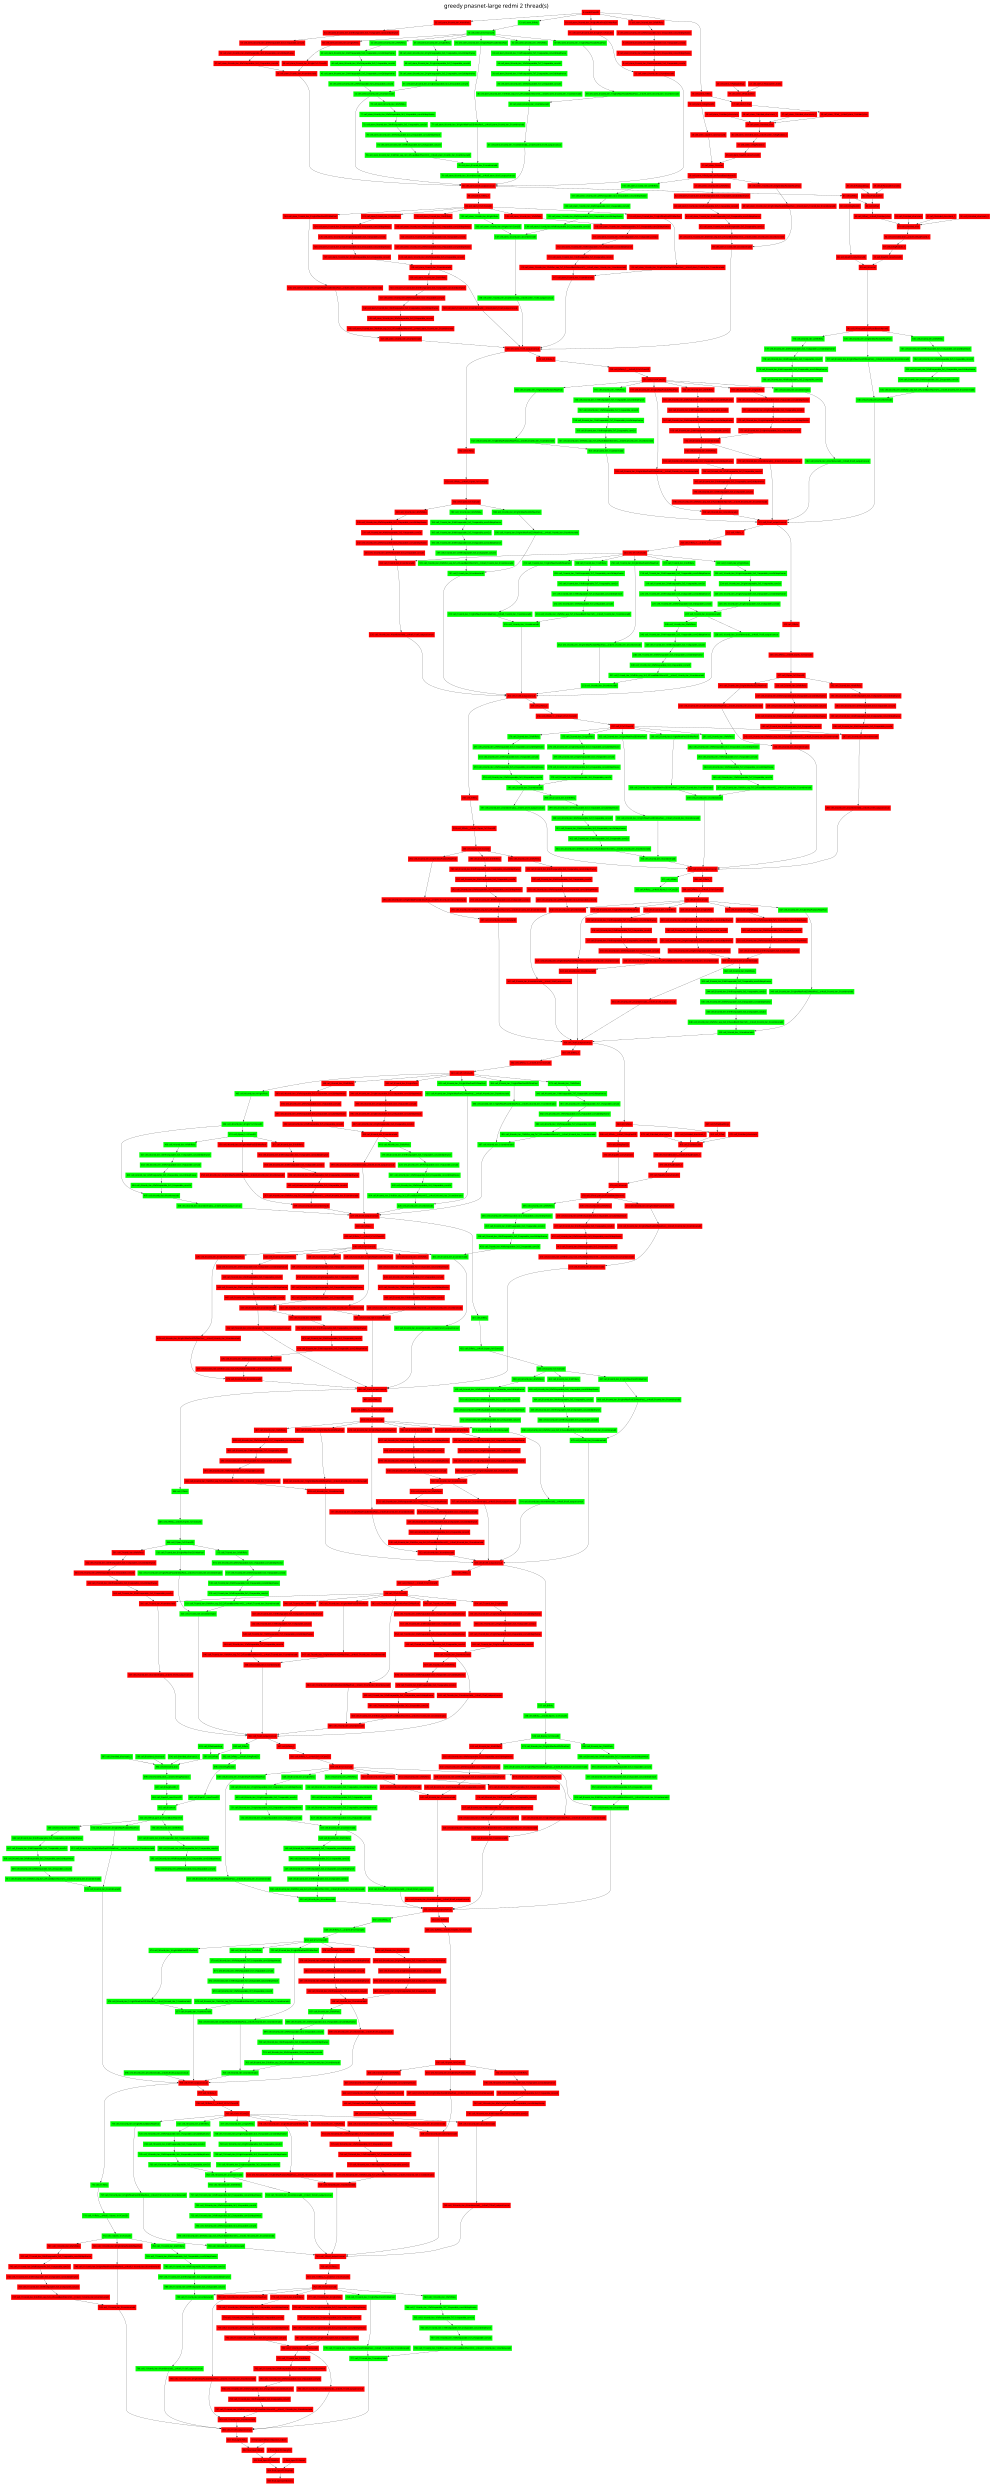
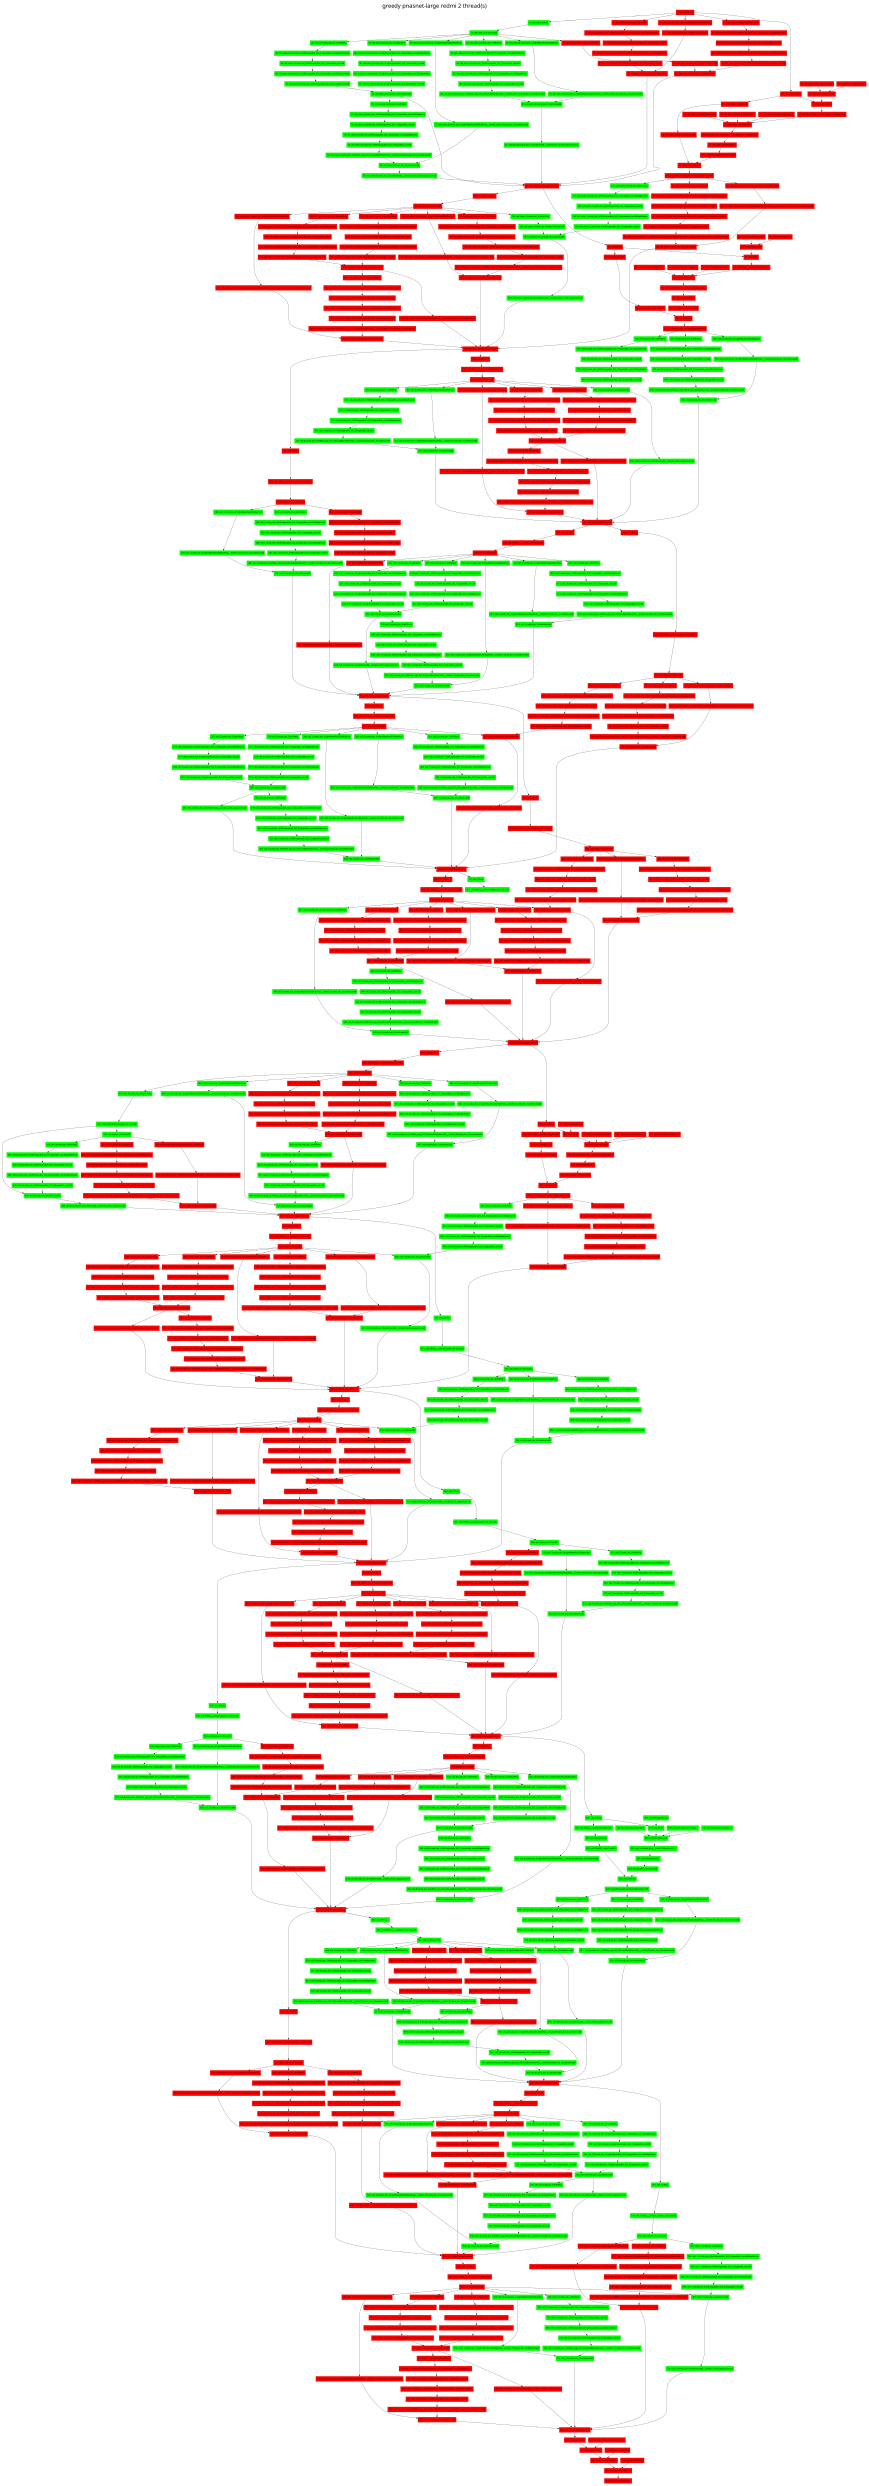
node "695: cell_9/comb_iter_4/combine/add": added
